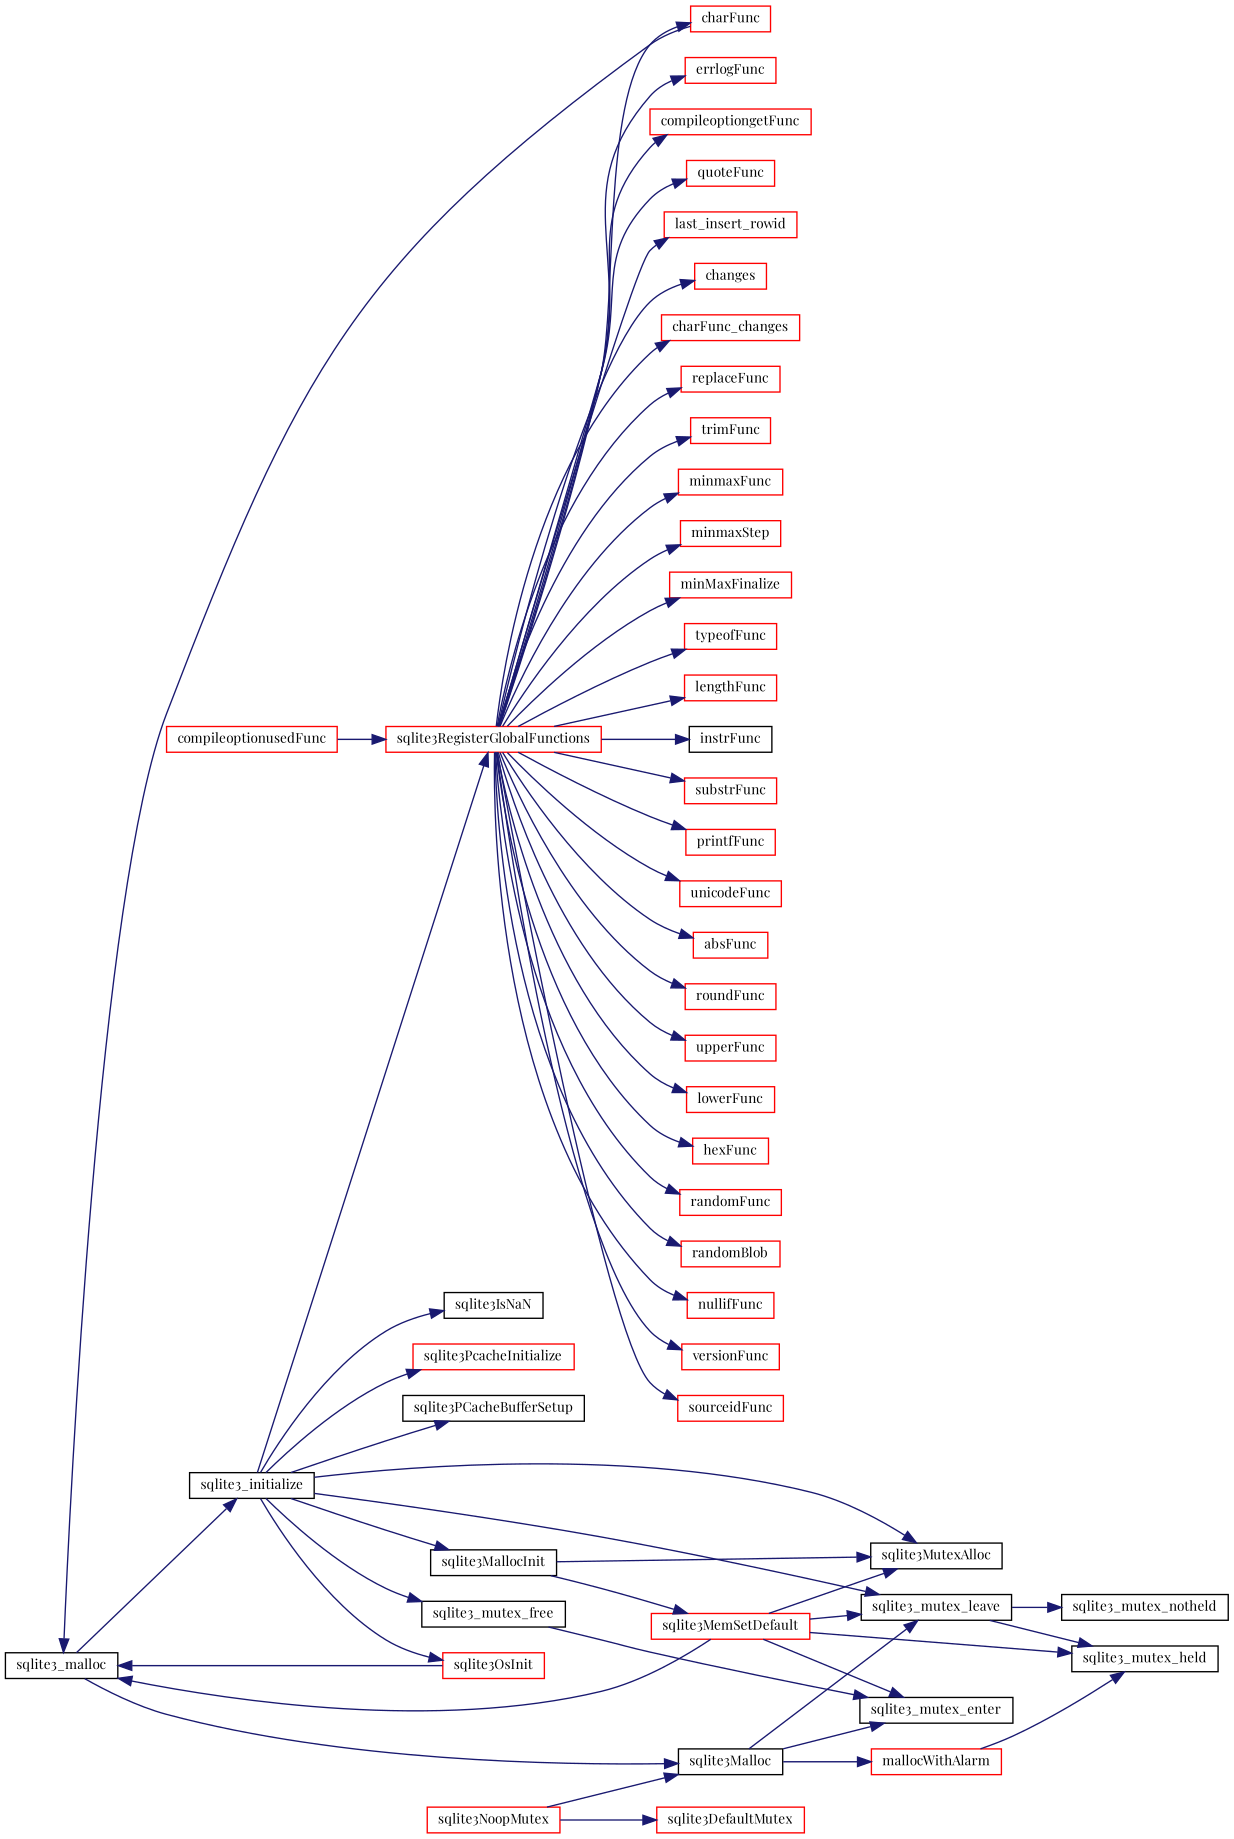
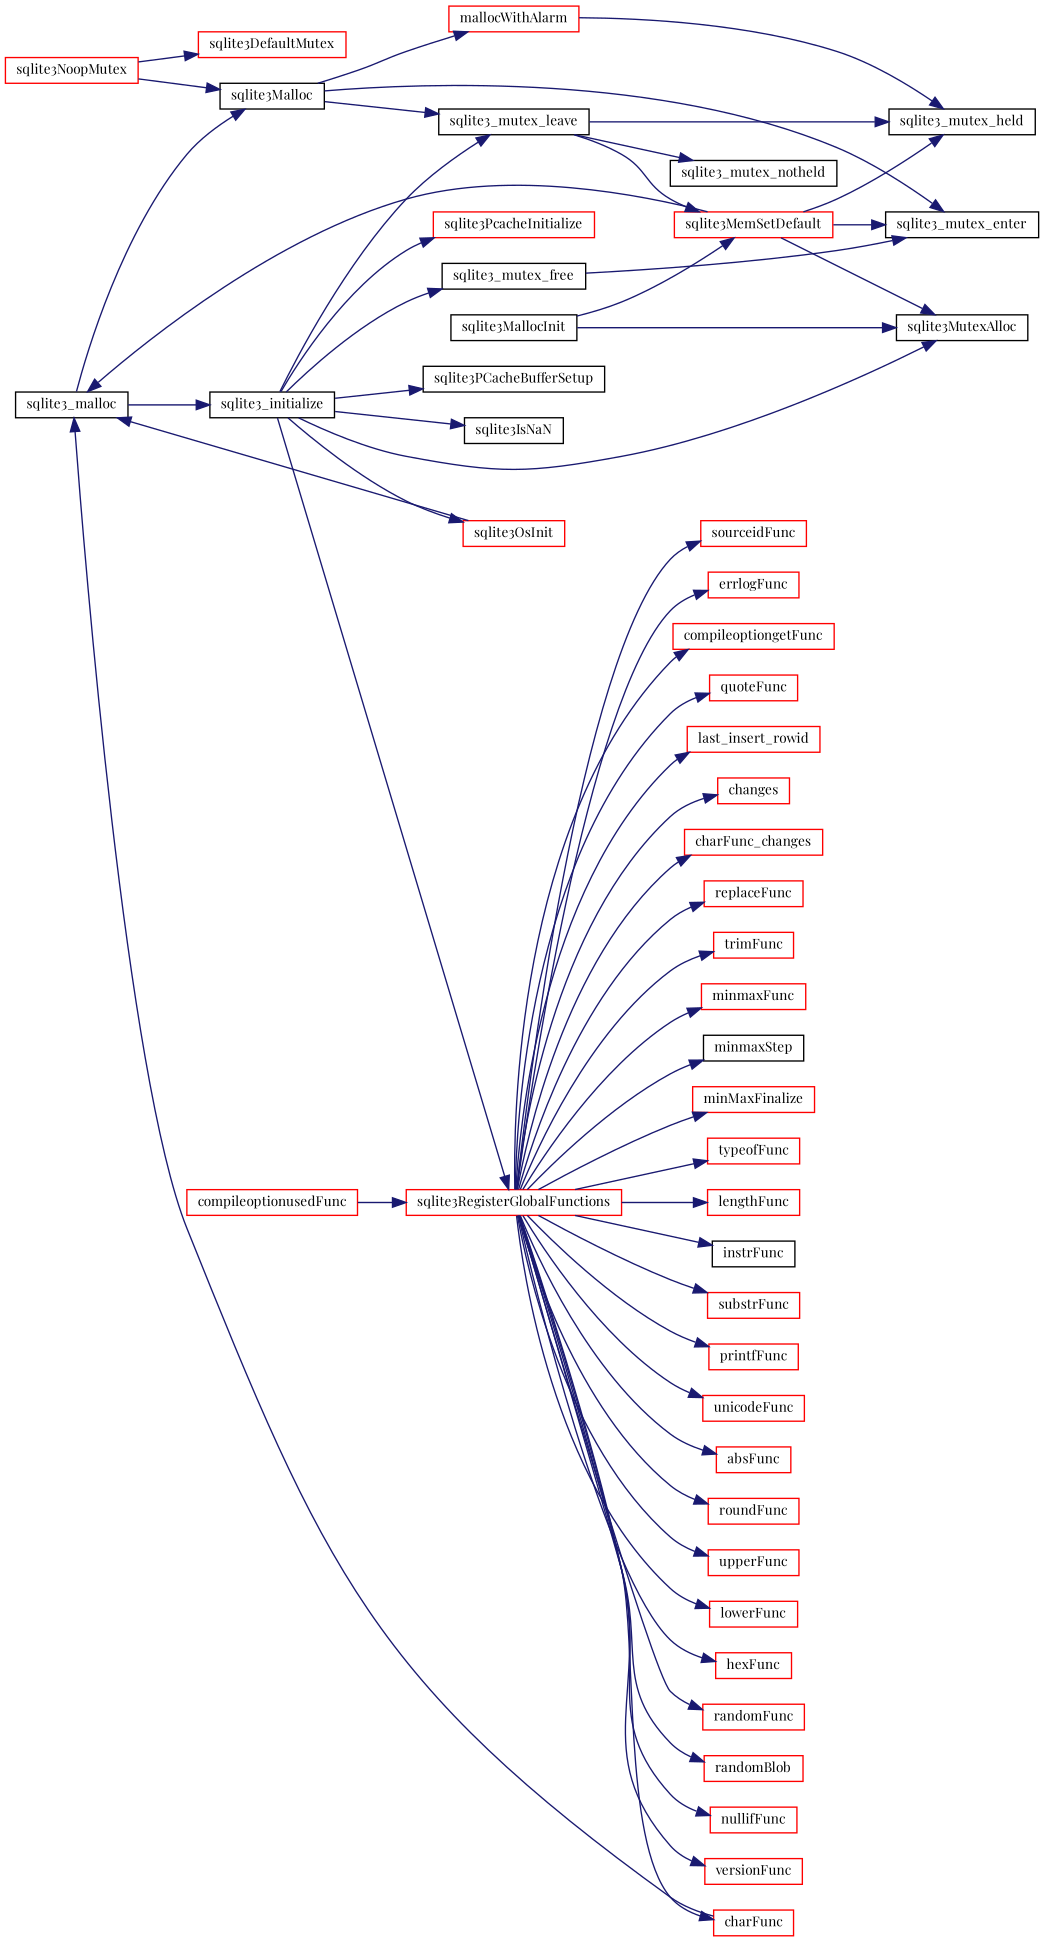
node "minmaxStep": color red -> black
edge "sqlite3_initialize" -> "sqlite3MallocInit": removed
edge "sqlite3MemSetDefault" -> "sqlite3_mutex_leave": reversed
